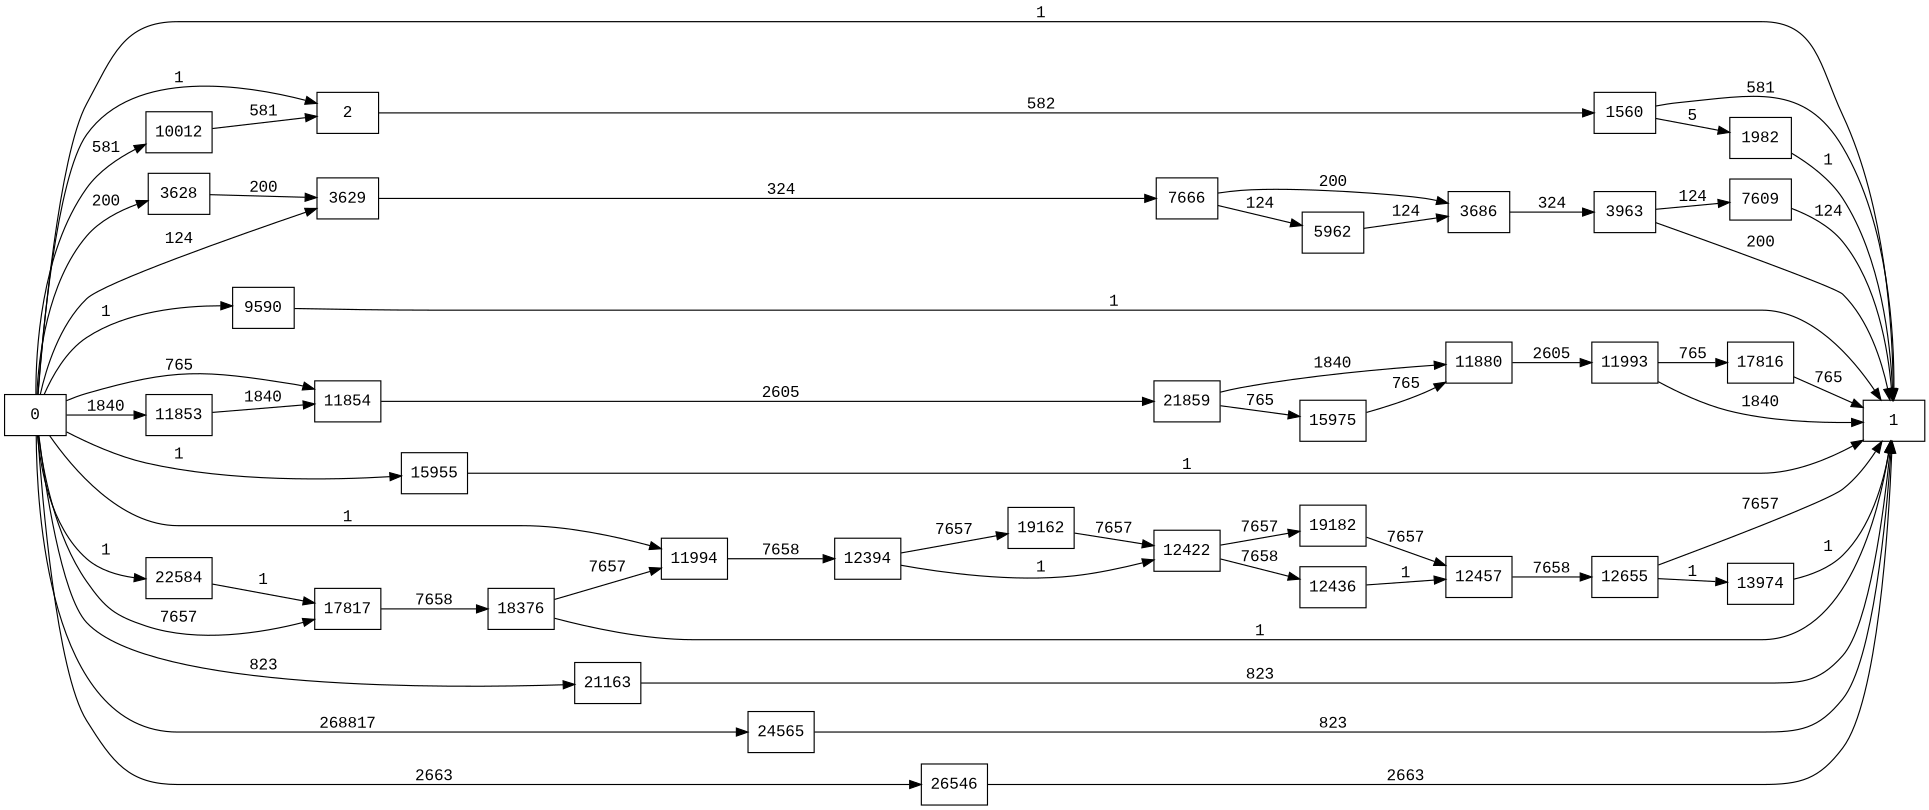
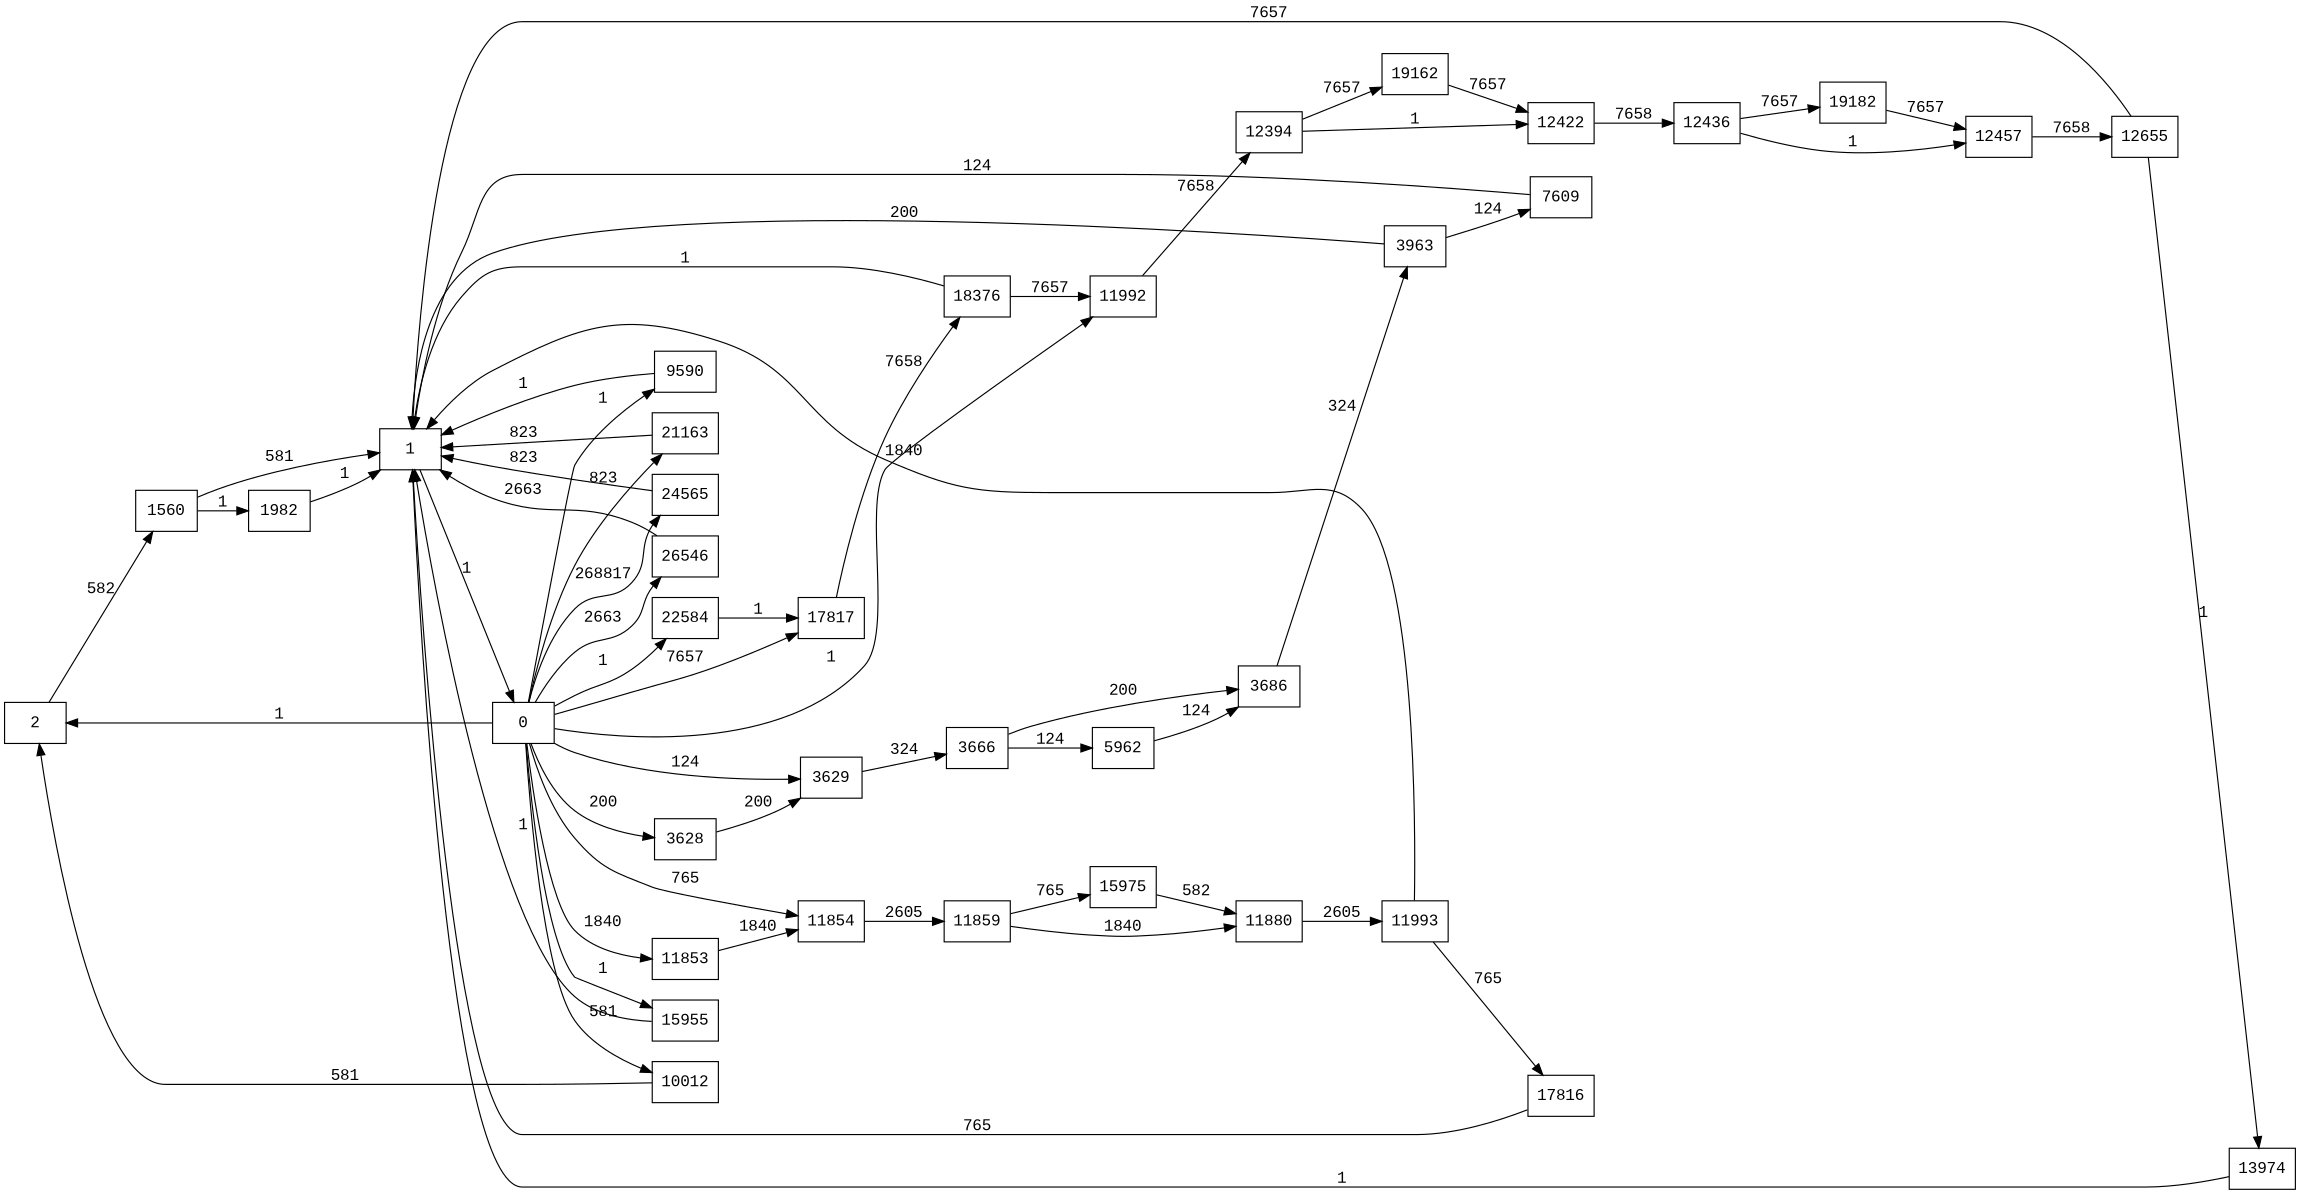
edge "0" -> "1": reversed
edge "1560" -> "1982": label "5" -> "1"
node "7666": label "7666" -> "3666"
edge "15975" -> "11880": label "765" -> "582"
node "21859": label "21859" -> "11859"
edge "12422" -> "19182": now "12436" -> "19182"
node "11994": label "11994" -> "11992"
